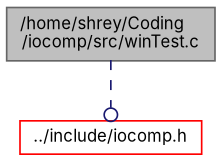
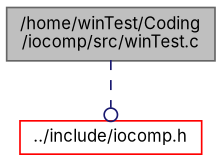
node "/home/shrey/Coding /iocomp/src/winTest.c": label "/home/shrey/Coding /iocomp/src/winTest.c" -> "/home/winTest/Coding /iocomp/src/winTest.c"
